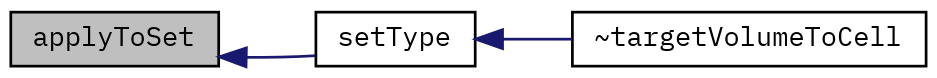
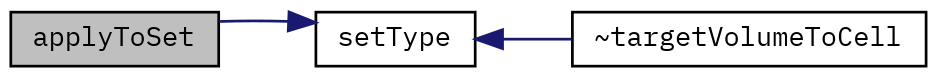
edge "setType" -> "applyToSet": reversed
